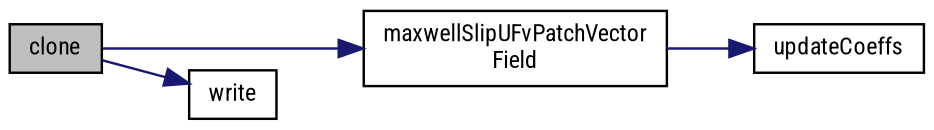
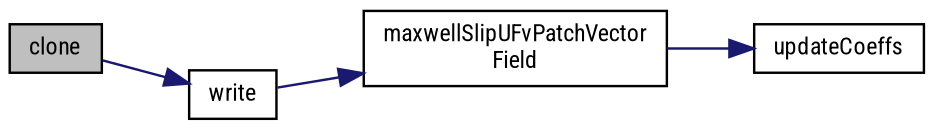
edge "clone" -> "maxwellSlipUFvPatchVector Field": now "write" -> "maxwellSlipUFvPatchVector Field"
